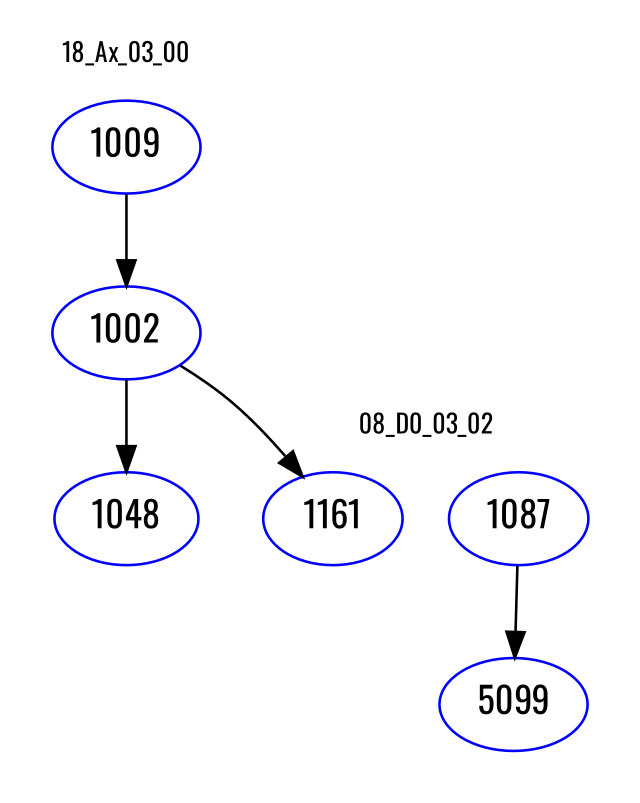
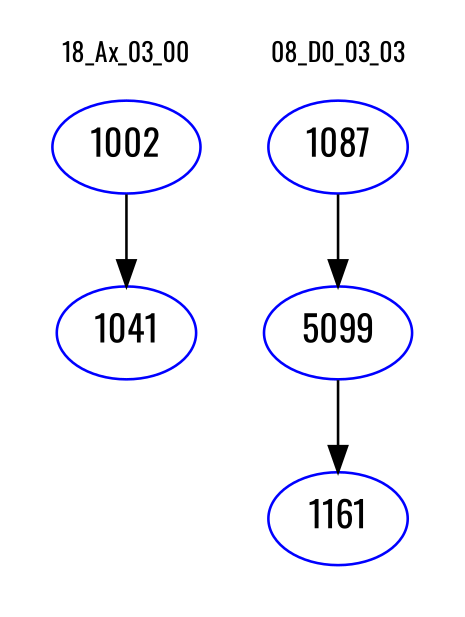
node "1009": removed
cluster "08_D0_03_02": label "08_D0_03_02" -> "08_D0_03_03"
edge "1002" -> "1161": now "5099" -> "1161"
node "1048": label "1048" -> "1041"
